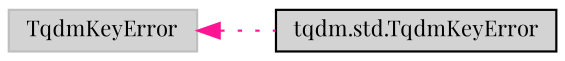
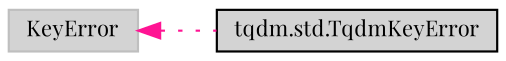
node "TqdmKeyError": label "TqdmKeyError" -> "KeyError"
